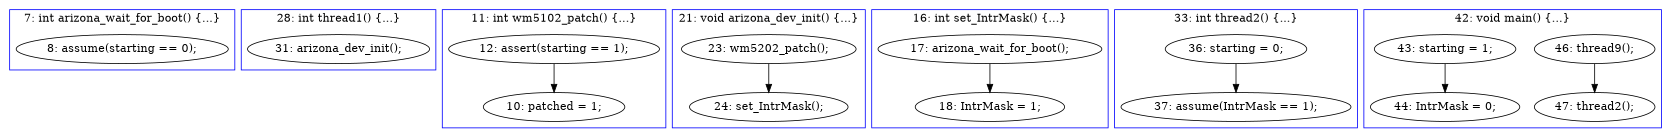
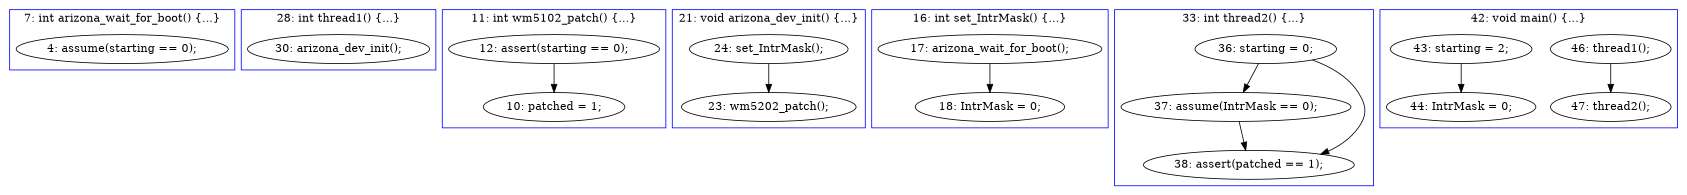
node "8: assume(starting == 0);": label "8: assume(starting == 0);" -> "4: assume(starting == 0);"
node "31: arizona_dev_init();": label "31: arizona_dev_init();" -> "30: arizona_dev_init();"
node "12: assert(starting == 1);": label "12: assert(starting == 1);" -> "12: assert(starting == 0);"
node "43: starting = 1;": label "43: starting = 1;" -> "43: starting = 2;"
node "46: thread9();": label "46: thread9();" -> "46: thread1();"
edge "23: wm5202_patch();" -> "24: set_IntrMask();": reversed
node "18: IntrMask = 1;": label "18: IntrMask = 1;" -> "18: IntrMask = 0;"
node "37: assume(IntrMask == 1);": label "37: assume(IntrMask == 1);" -> "37: assume(IntrMask == 0);"
node "38: assert(patched == 1);": added
